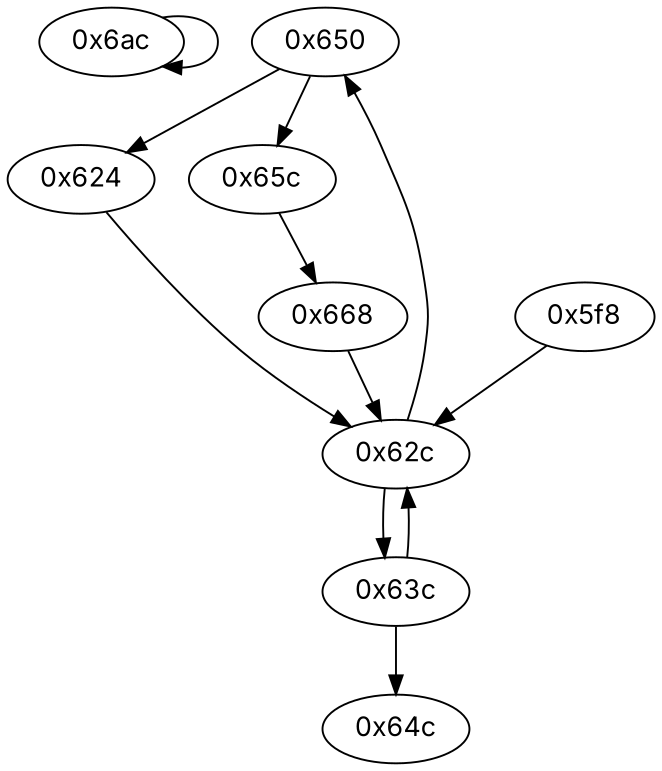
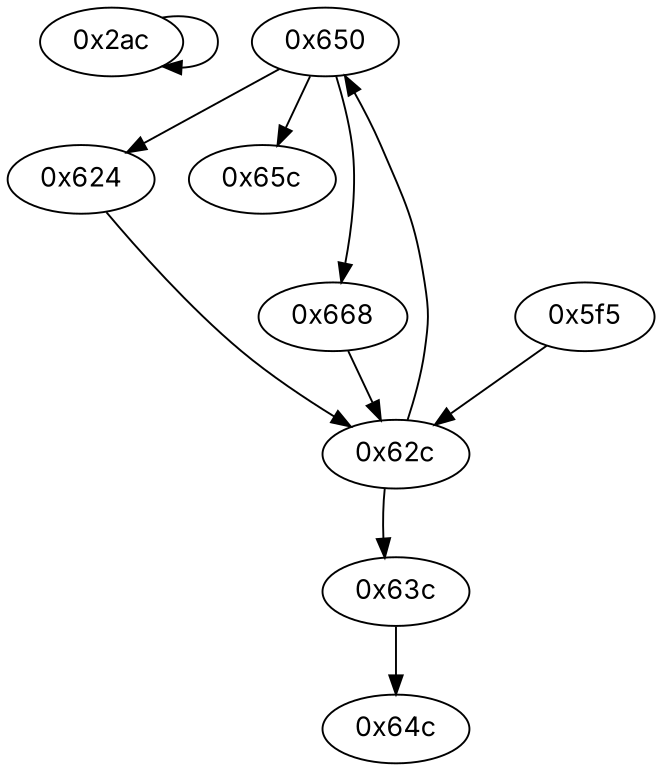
node "0x6ac": label "0x6ac" -> "0x2ac"
edge "0x65c" -> "0x668": now "0x650" -> "0x668"
node "0x5f8": label "0x5f8" -> "0x5f5"
edge "0x63c" -> "0x62c": removed
